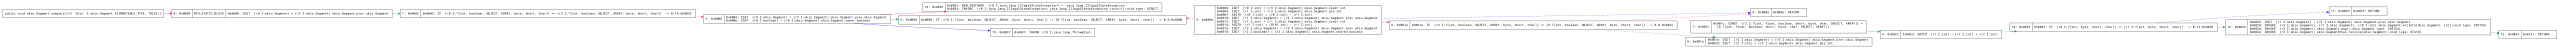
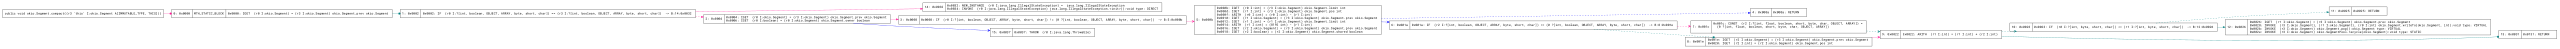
edge "2: 0x0004" -> "14: 0x0032": now "1: 0x0002" -> "14: 0x0032"
edge "0: 0x0000" -> "1: 0x0002": arrowhead vee -> dot
edge "10: 0x0023" -> "11: 0x0025": color blue -> teal
edge "5: 0x000b" -> "3: 0x0008": reversed
edge "6: 0x001a" -> "4: 0x000a": now "6: 0x001a" -> "7: 0x001c"
edge "2: 0x0004" -> "3: 0x0008": color teal -> deeppink
edge "5: 0x000b" -> "6: 0x001a": color deeppink -> blue
edge "7: 0x001c" -> "9: 0x0022": style solid -> dashed
edge "12: 0x0026" -> "13: 0x0031": now "9: 0x0022" -> "13: 0x0031"
edge "8: 0x001e" -> "9: 0x0022": added
